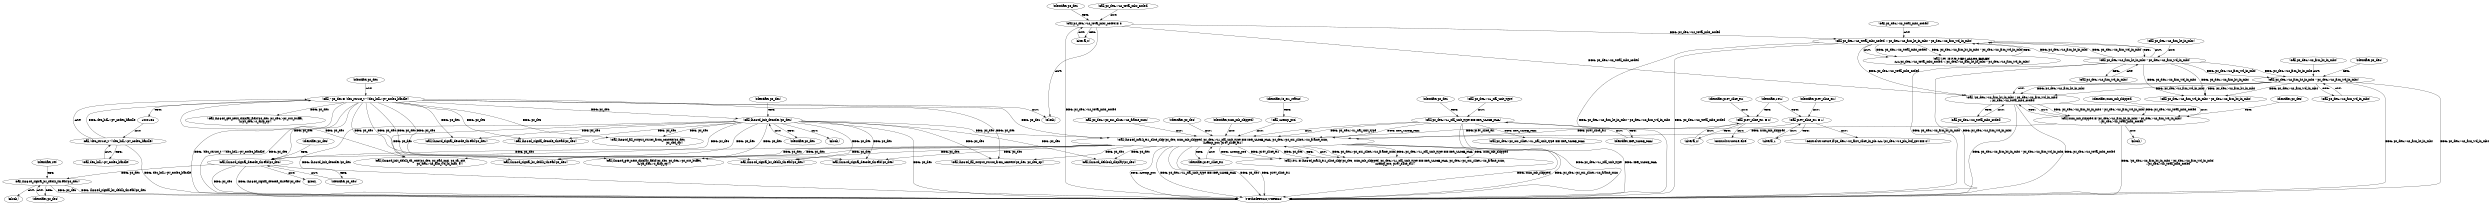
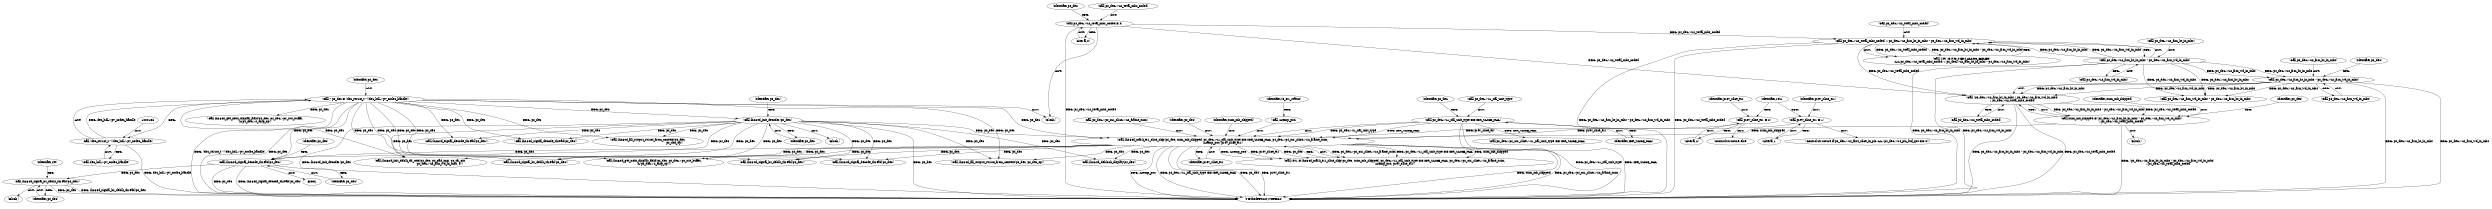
edge "(Call,* ps_dec = (dec_struct_t *)(dec_hdl->pv_codec_handle))" -> "1000156": now "(Call,* ps_dec = (dec_struct_t *)(dec_hdl->pv_codec_handle))" -> "(Call,(dec_struct_t *)(dec_hdl->pv_codec_handle))"
